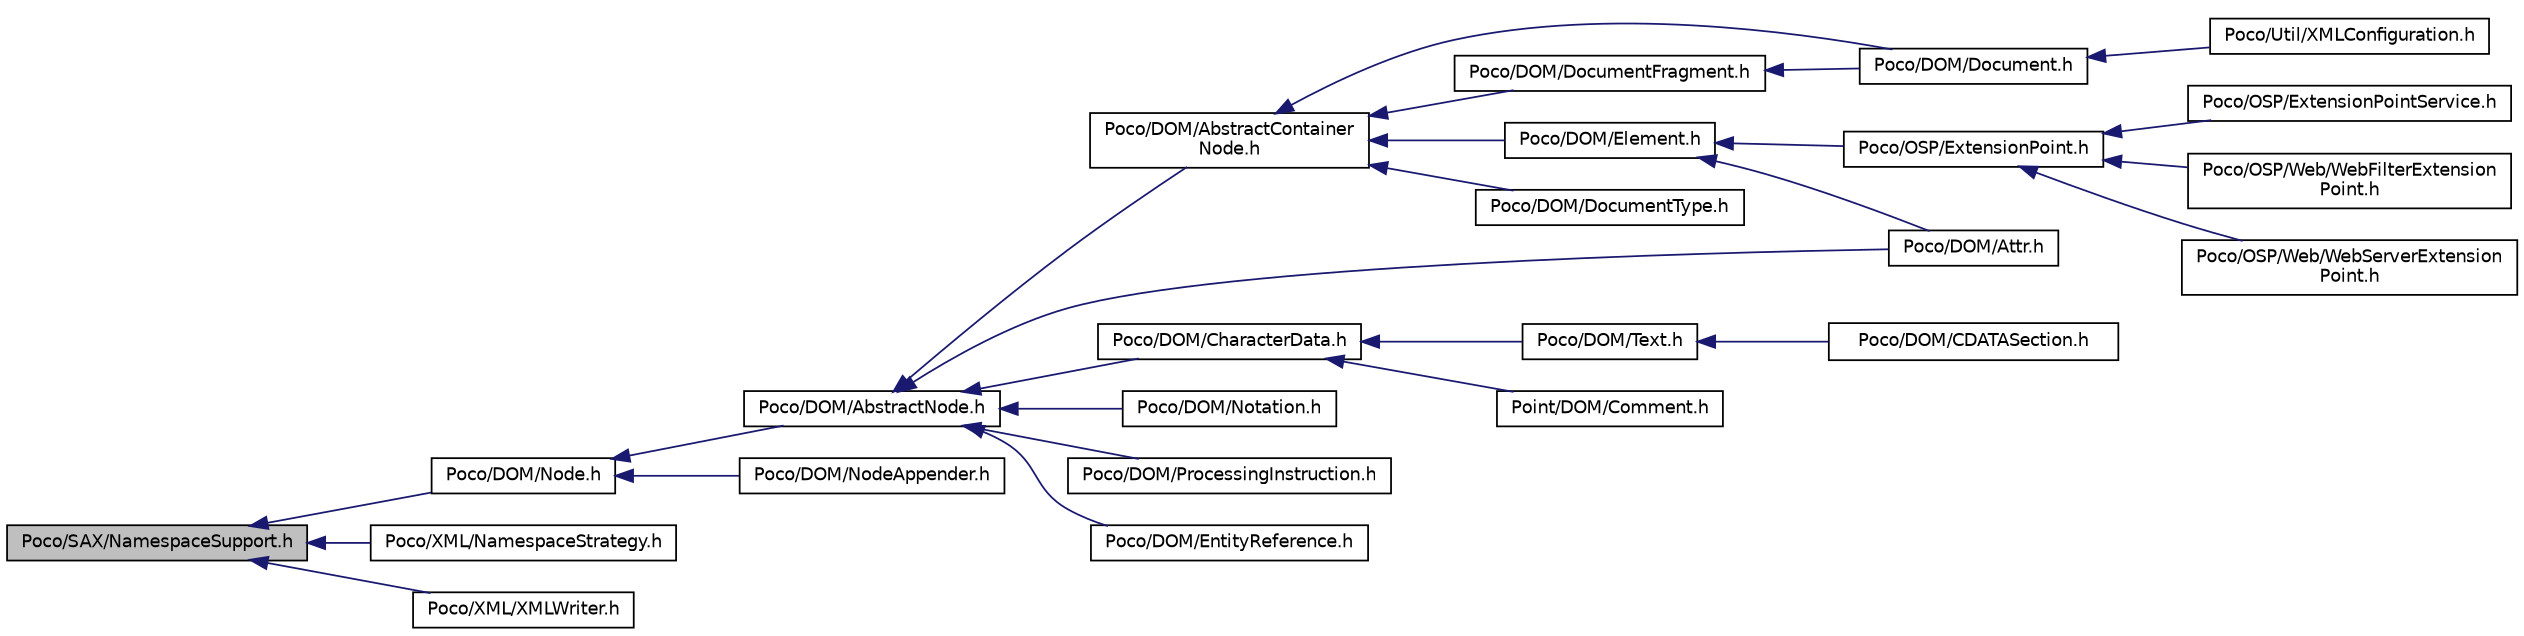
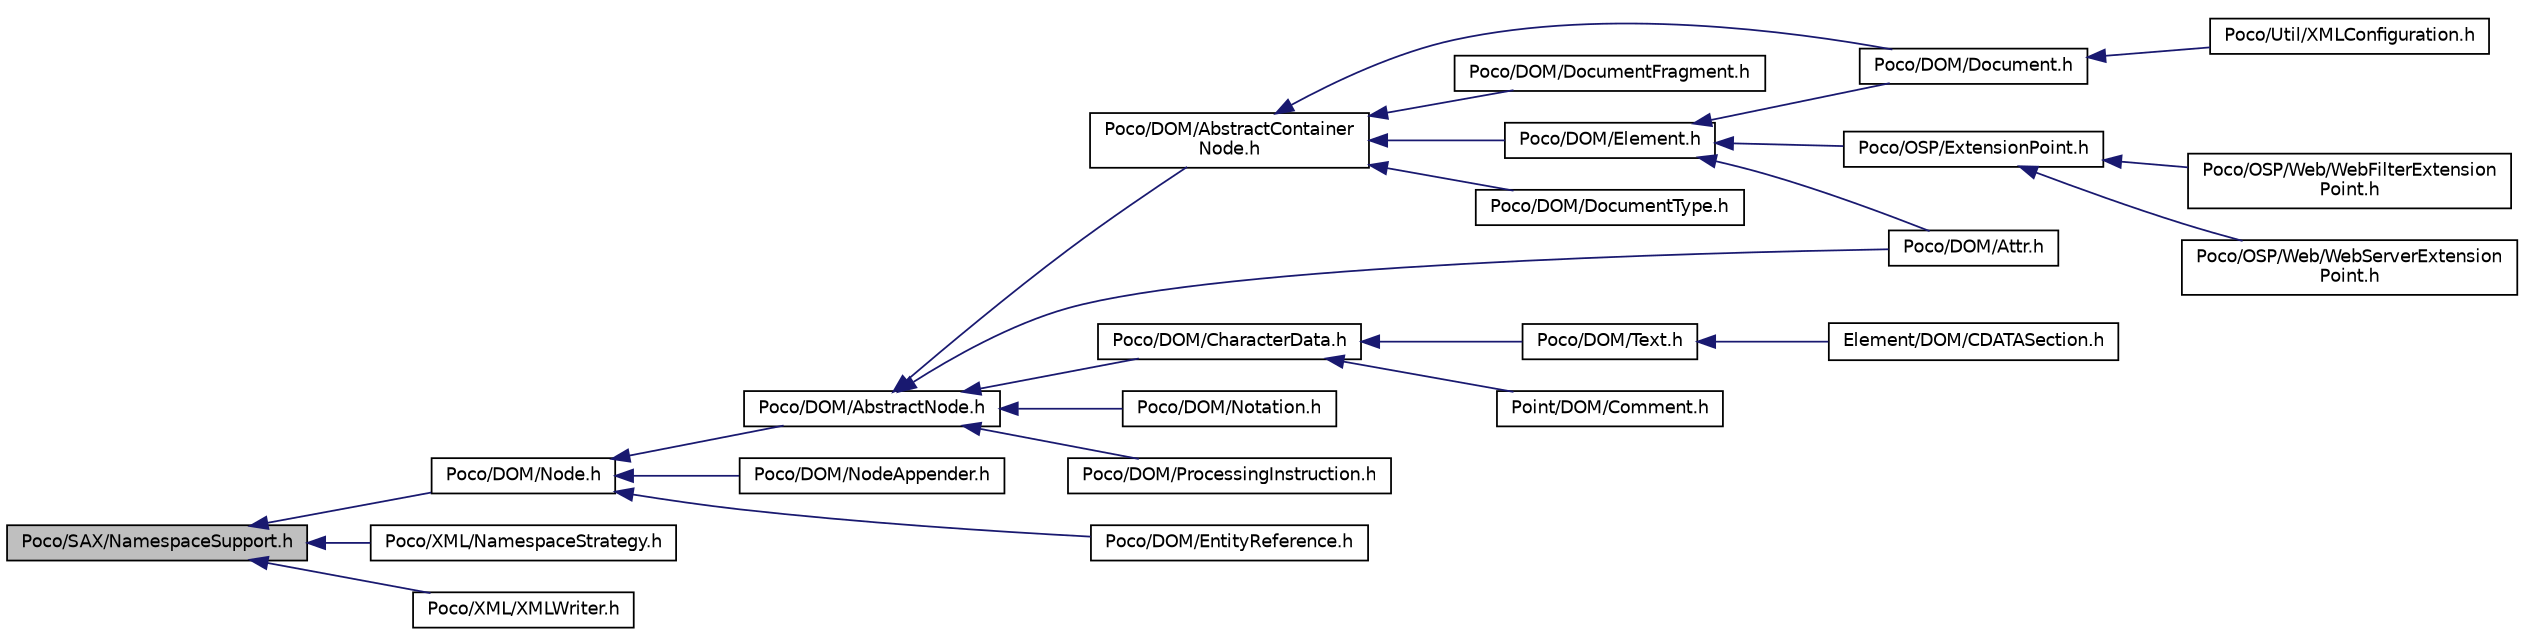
edge "Poco/DOM/Document.h" -> "Poco/DOM/DocumentFragment.h": now "Poco/DOM/Document.h" -> "Poco/DOM/Element.h"
node "Poco/OSP/ExtensionPointService.h": removed
node "Poco/DOM/CDATASection.h": label "Poco/DOM/CDATASection.h" -> "Element/DOM/CDATASection.h"
edge "Poco/DOM/EntityReference.h" -> "Poco/DOM/AbstractNode.h": now "Poco/DOM/EntityReference.h" -> "Poco/DOM/Node.h"
